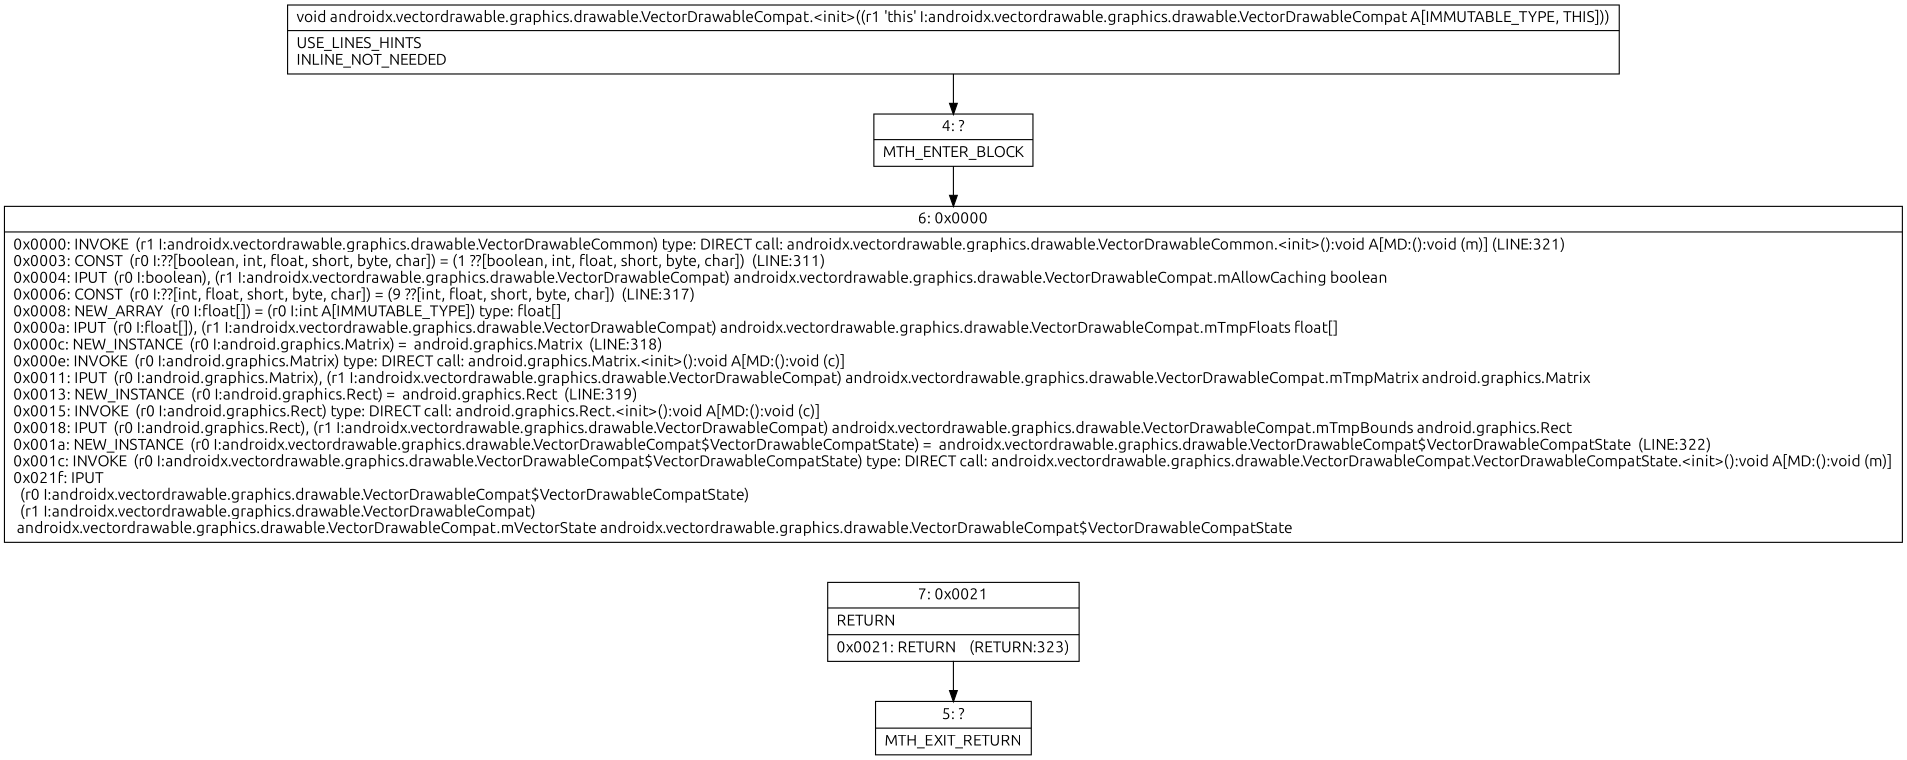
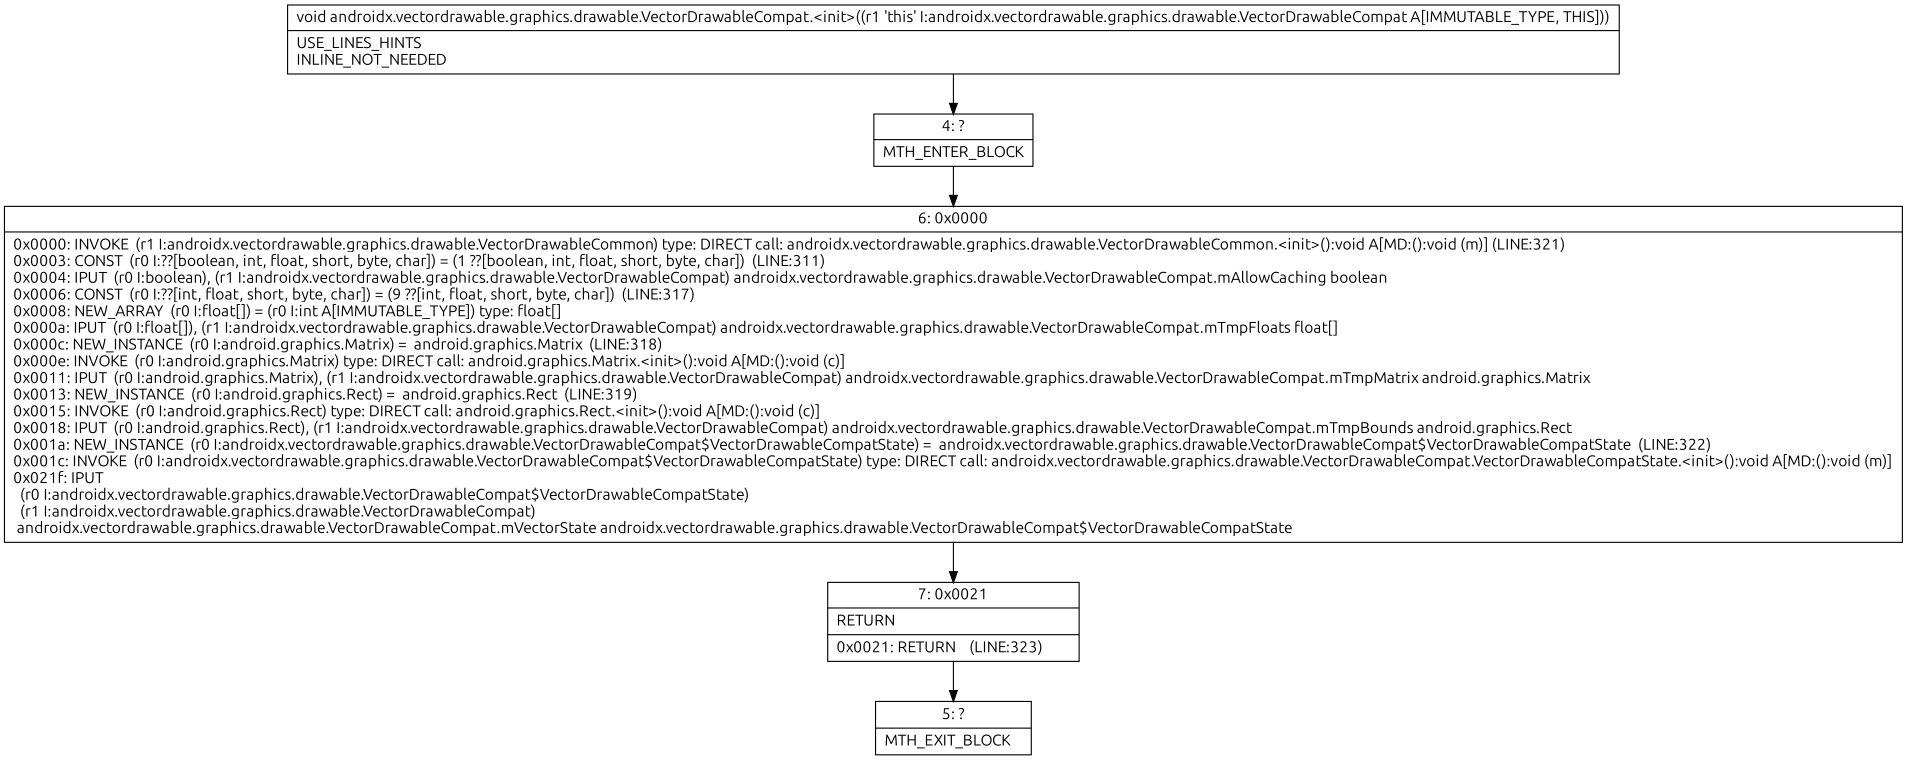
edge "6: 0x0000" -> "7: 0x0021": added
node "7: 0x0021": text "0x0021: RETURN    (RETURN:323)" -> "0x0021: RETURN    (LINE:323)"
node "5: ?": text "MTH_EXIT_RETURN" -> "MTH_EXIT_BLOCK"
